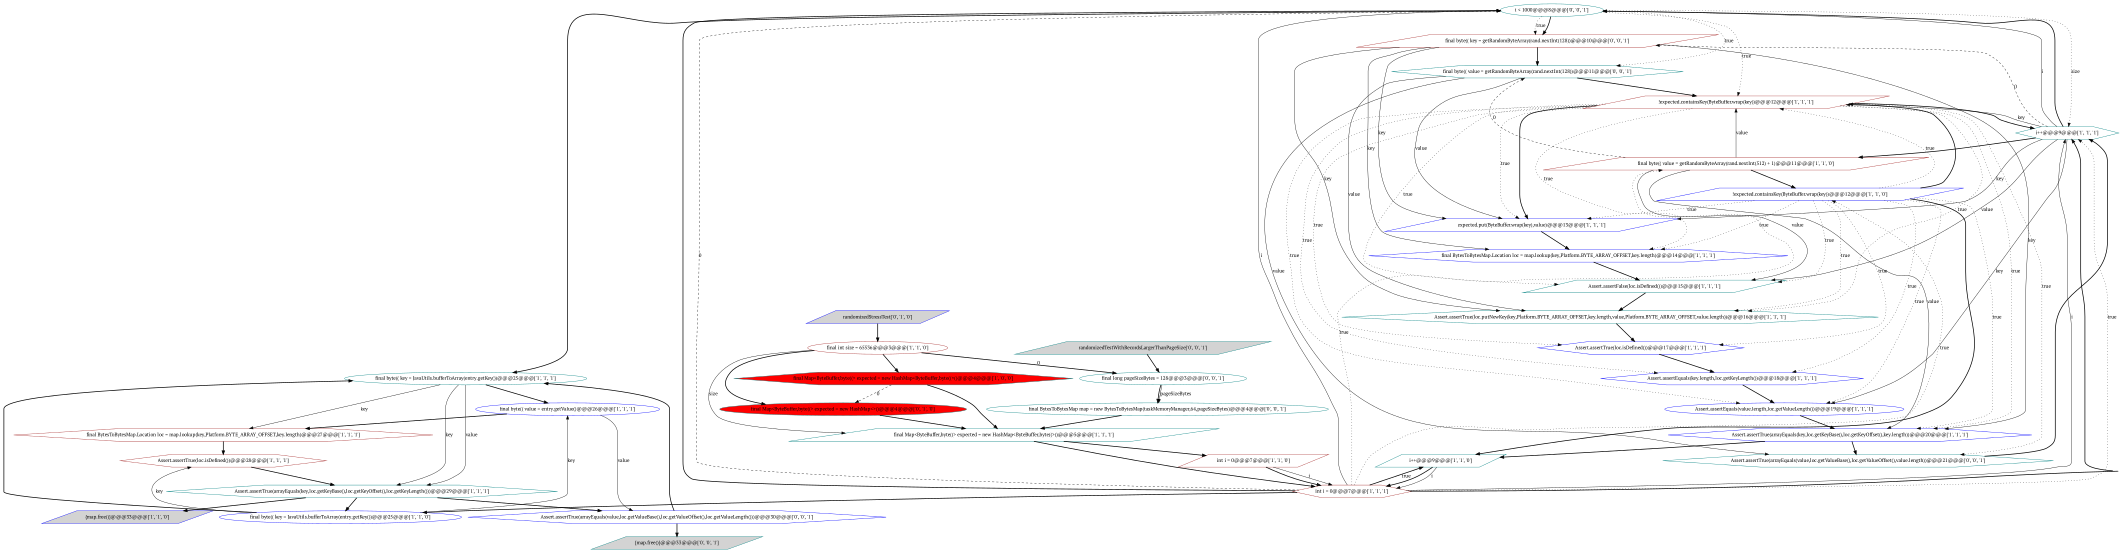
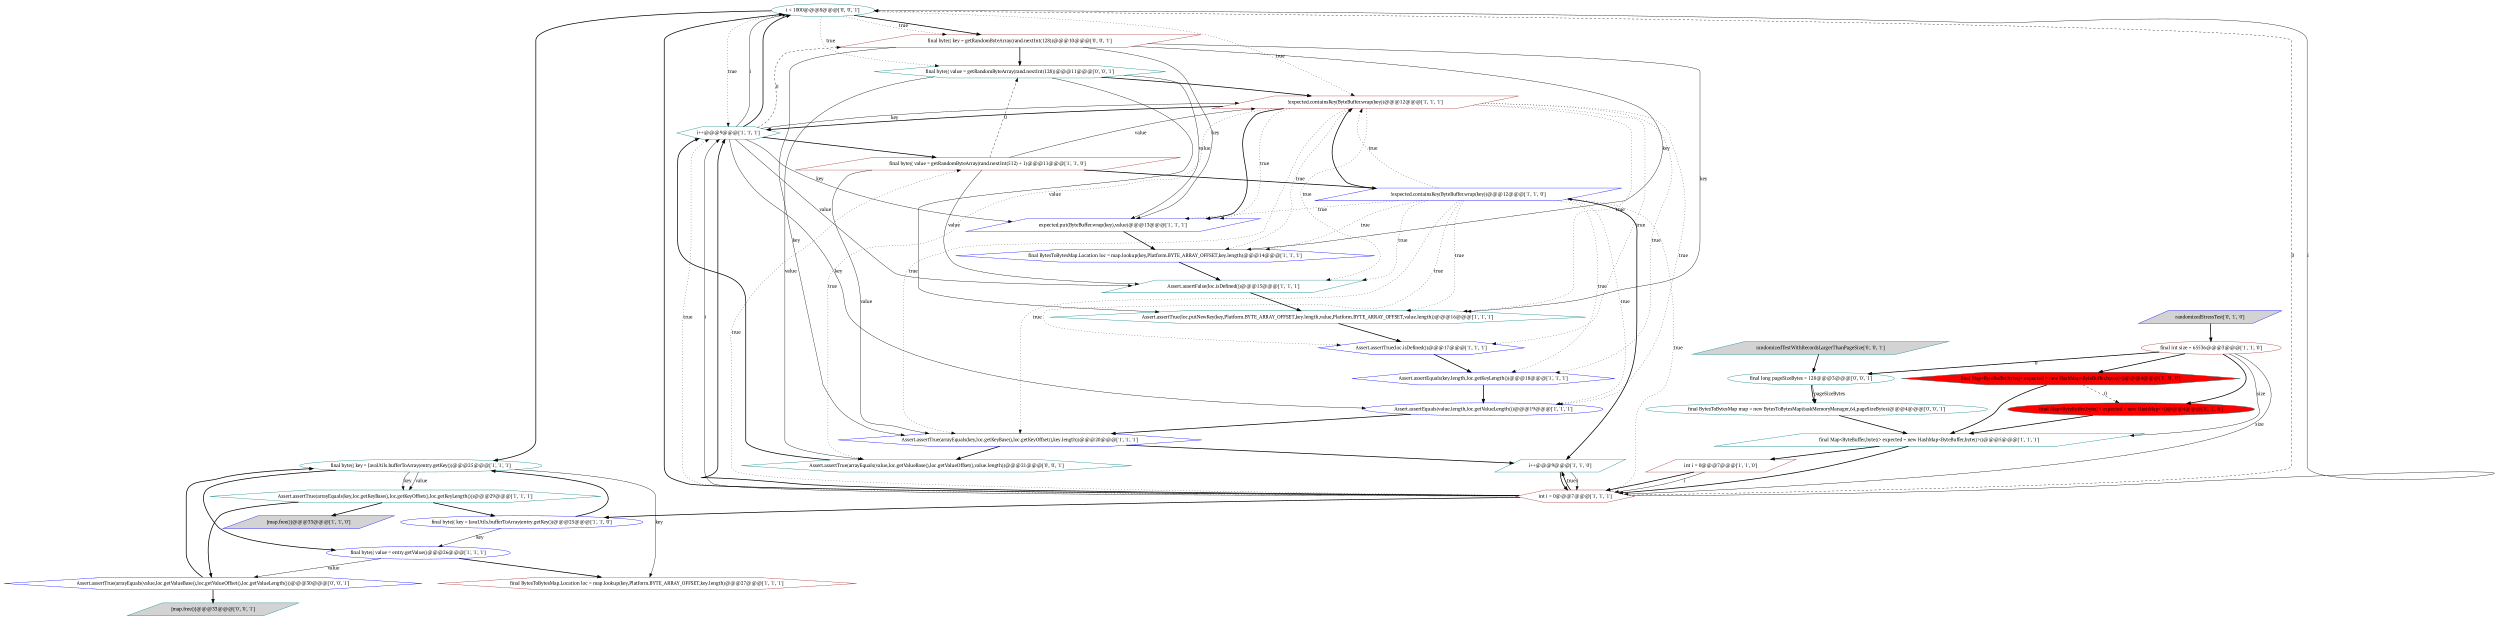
edge "i < 1000@@@8@@@['0', '0', '1']" -> "i++@@@9@@@['1', '1', '1']": label "size" -> "true"
node "Assert.assertTrue(loc.isDefined())@@@28@@@['1', '1', '1']": removed
edge "final int size = 65536@@@3@@@['1', '1', '0']" -> "int i = 0@@@7@@@['1', '1', '1']": added, label "size"
